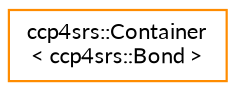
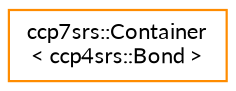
node "ccp4srs::Container < ccp4srs::Bond >": label "ccp4srs::Container < ccp4srs::Bond >" -> "ccp7srs::Container < ccp4srs::Bond >"
